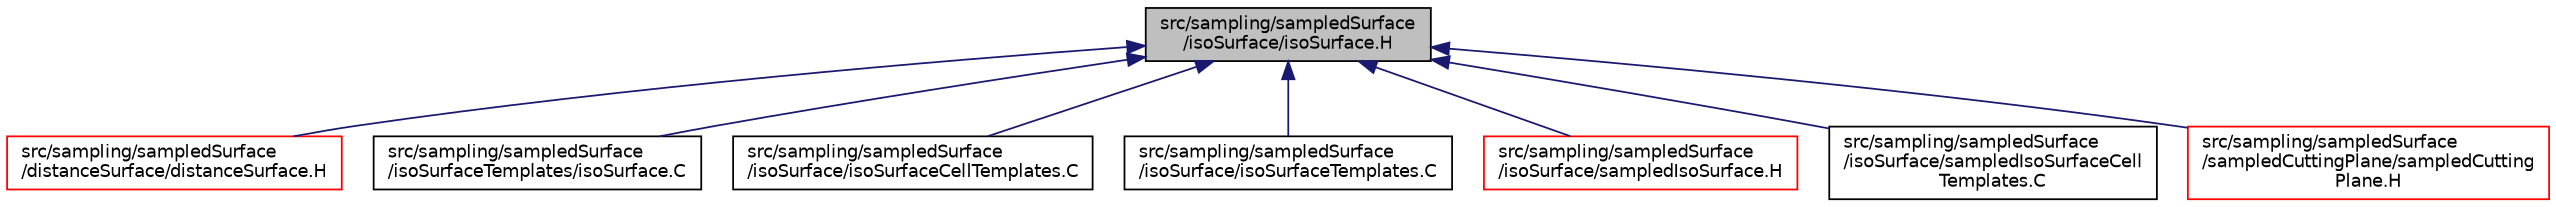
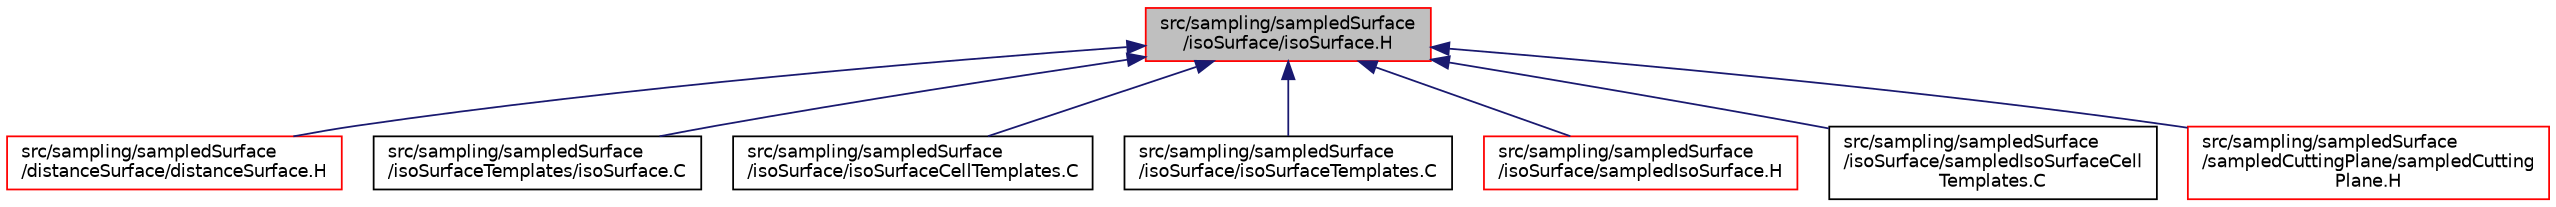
node "src/sampling/sampledSurface /isoSurface/isoSurface.H": color black -> red
